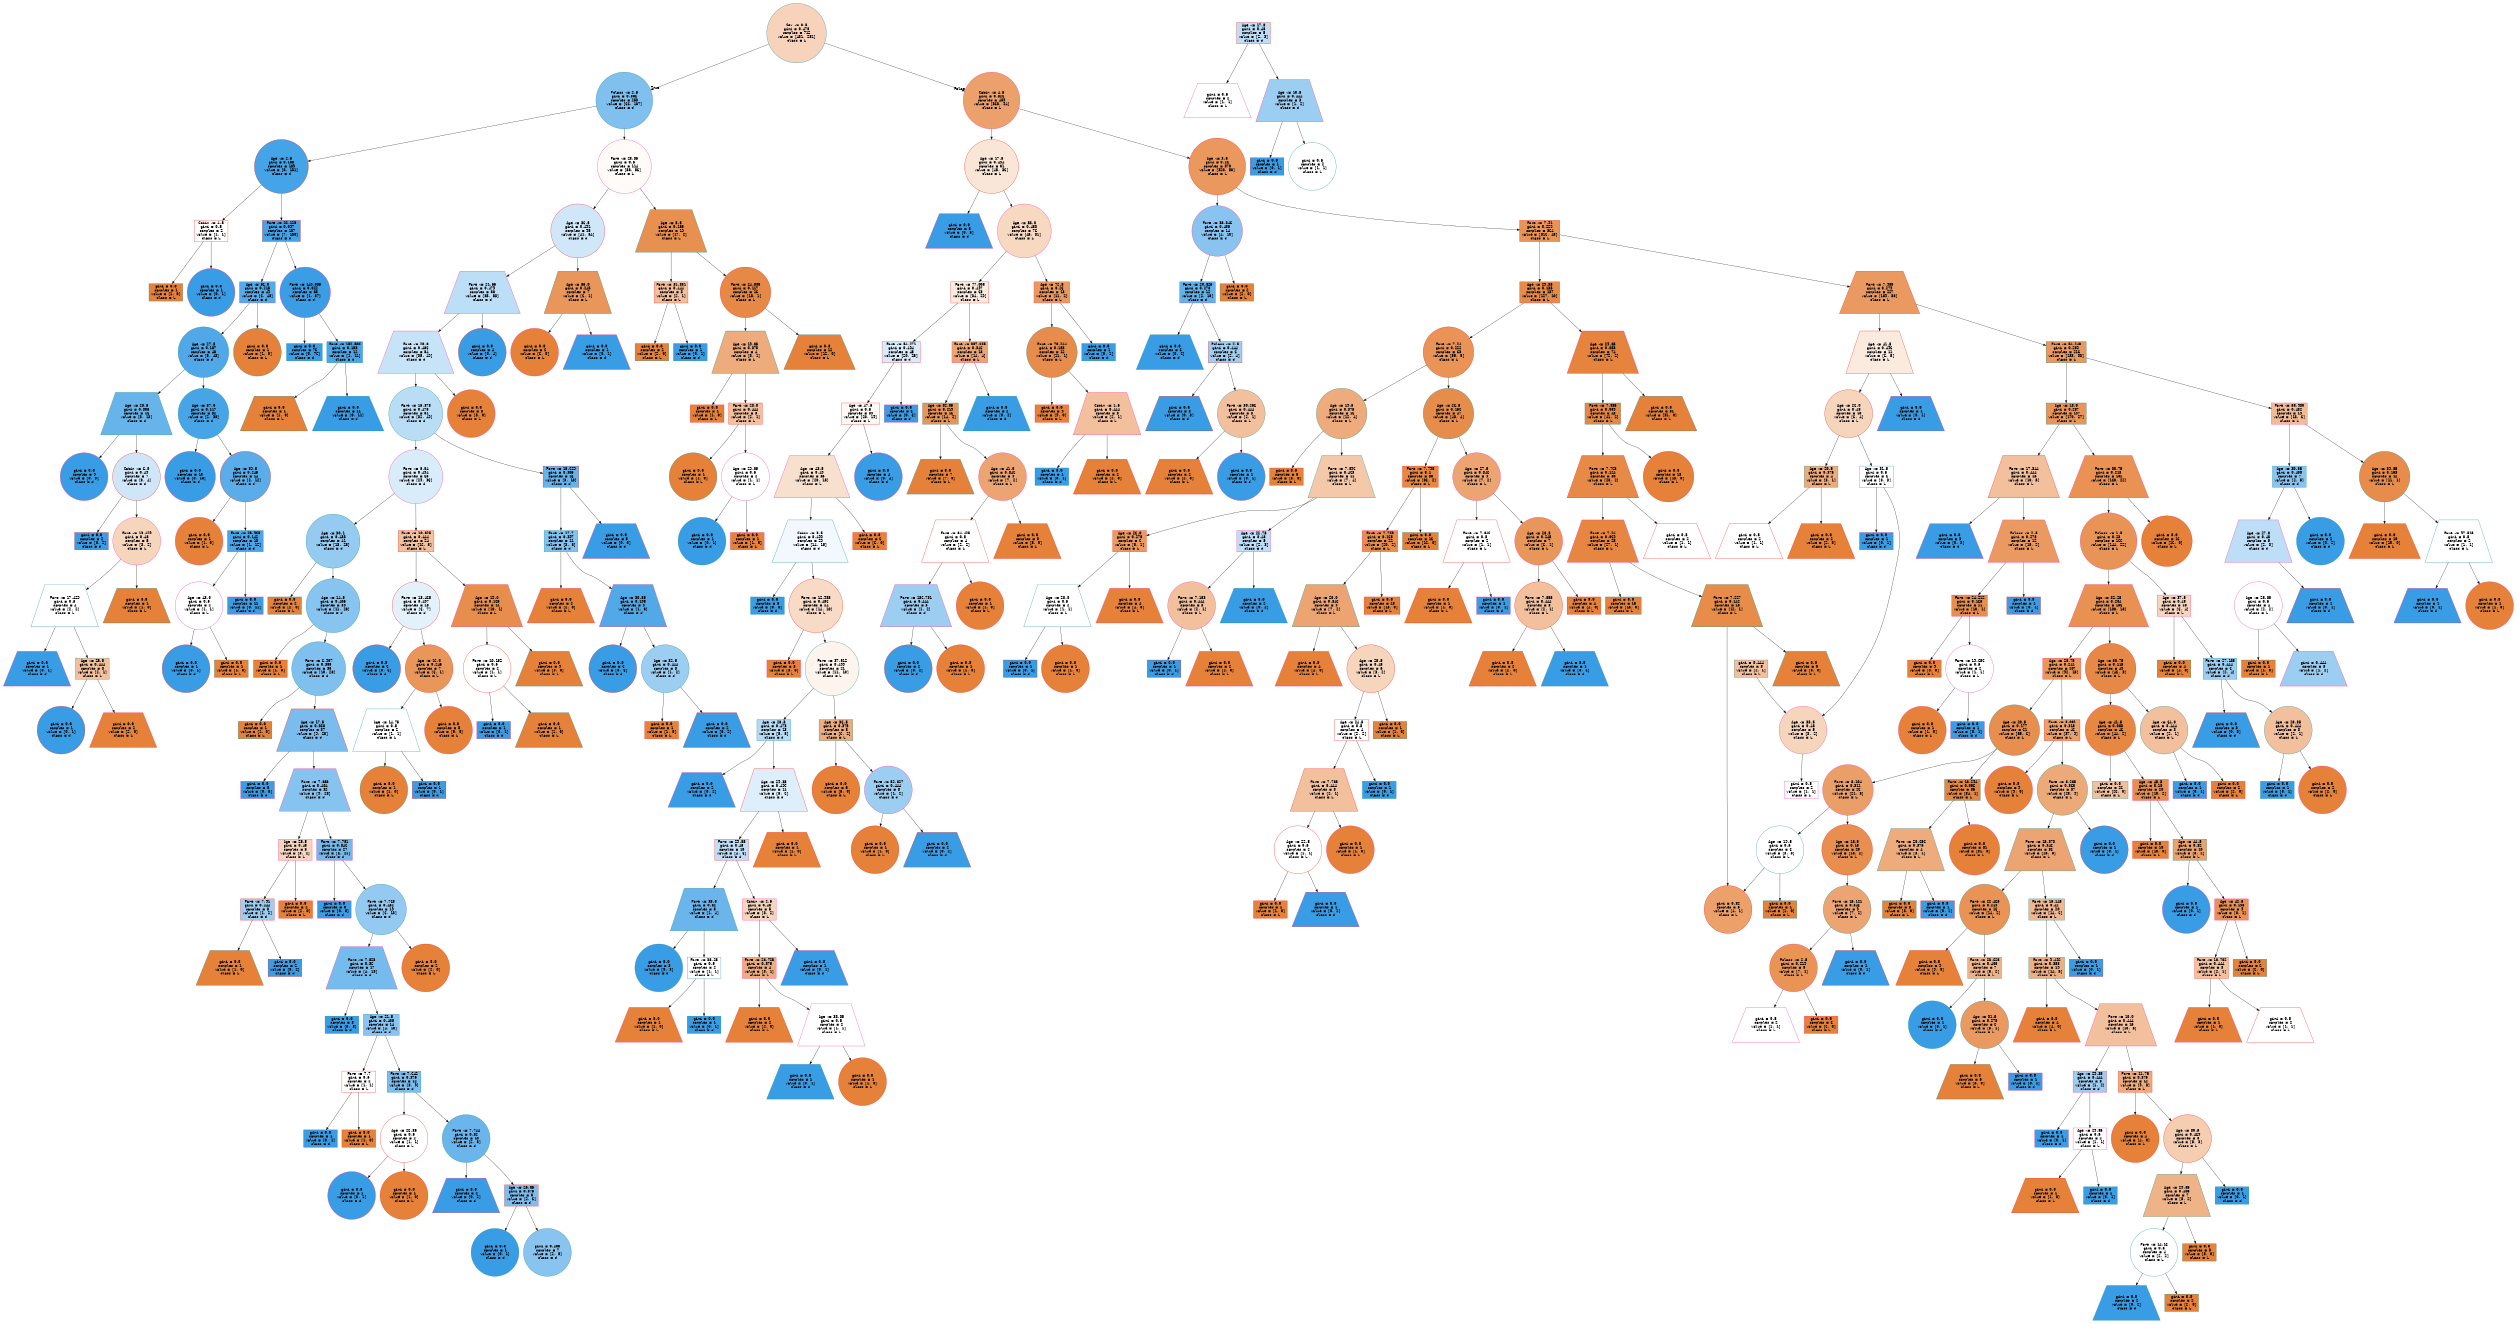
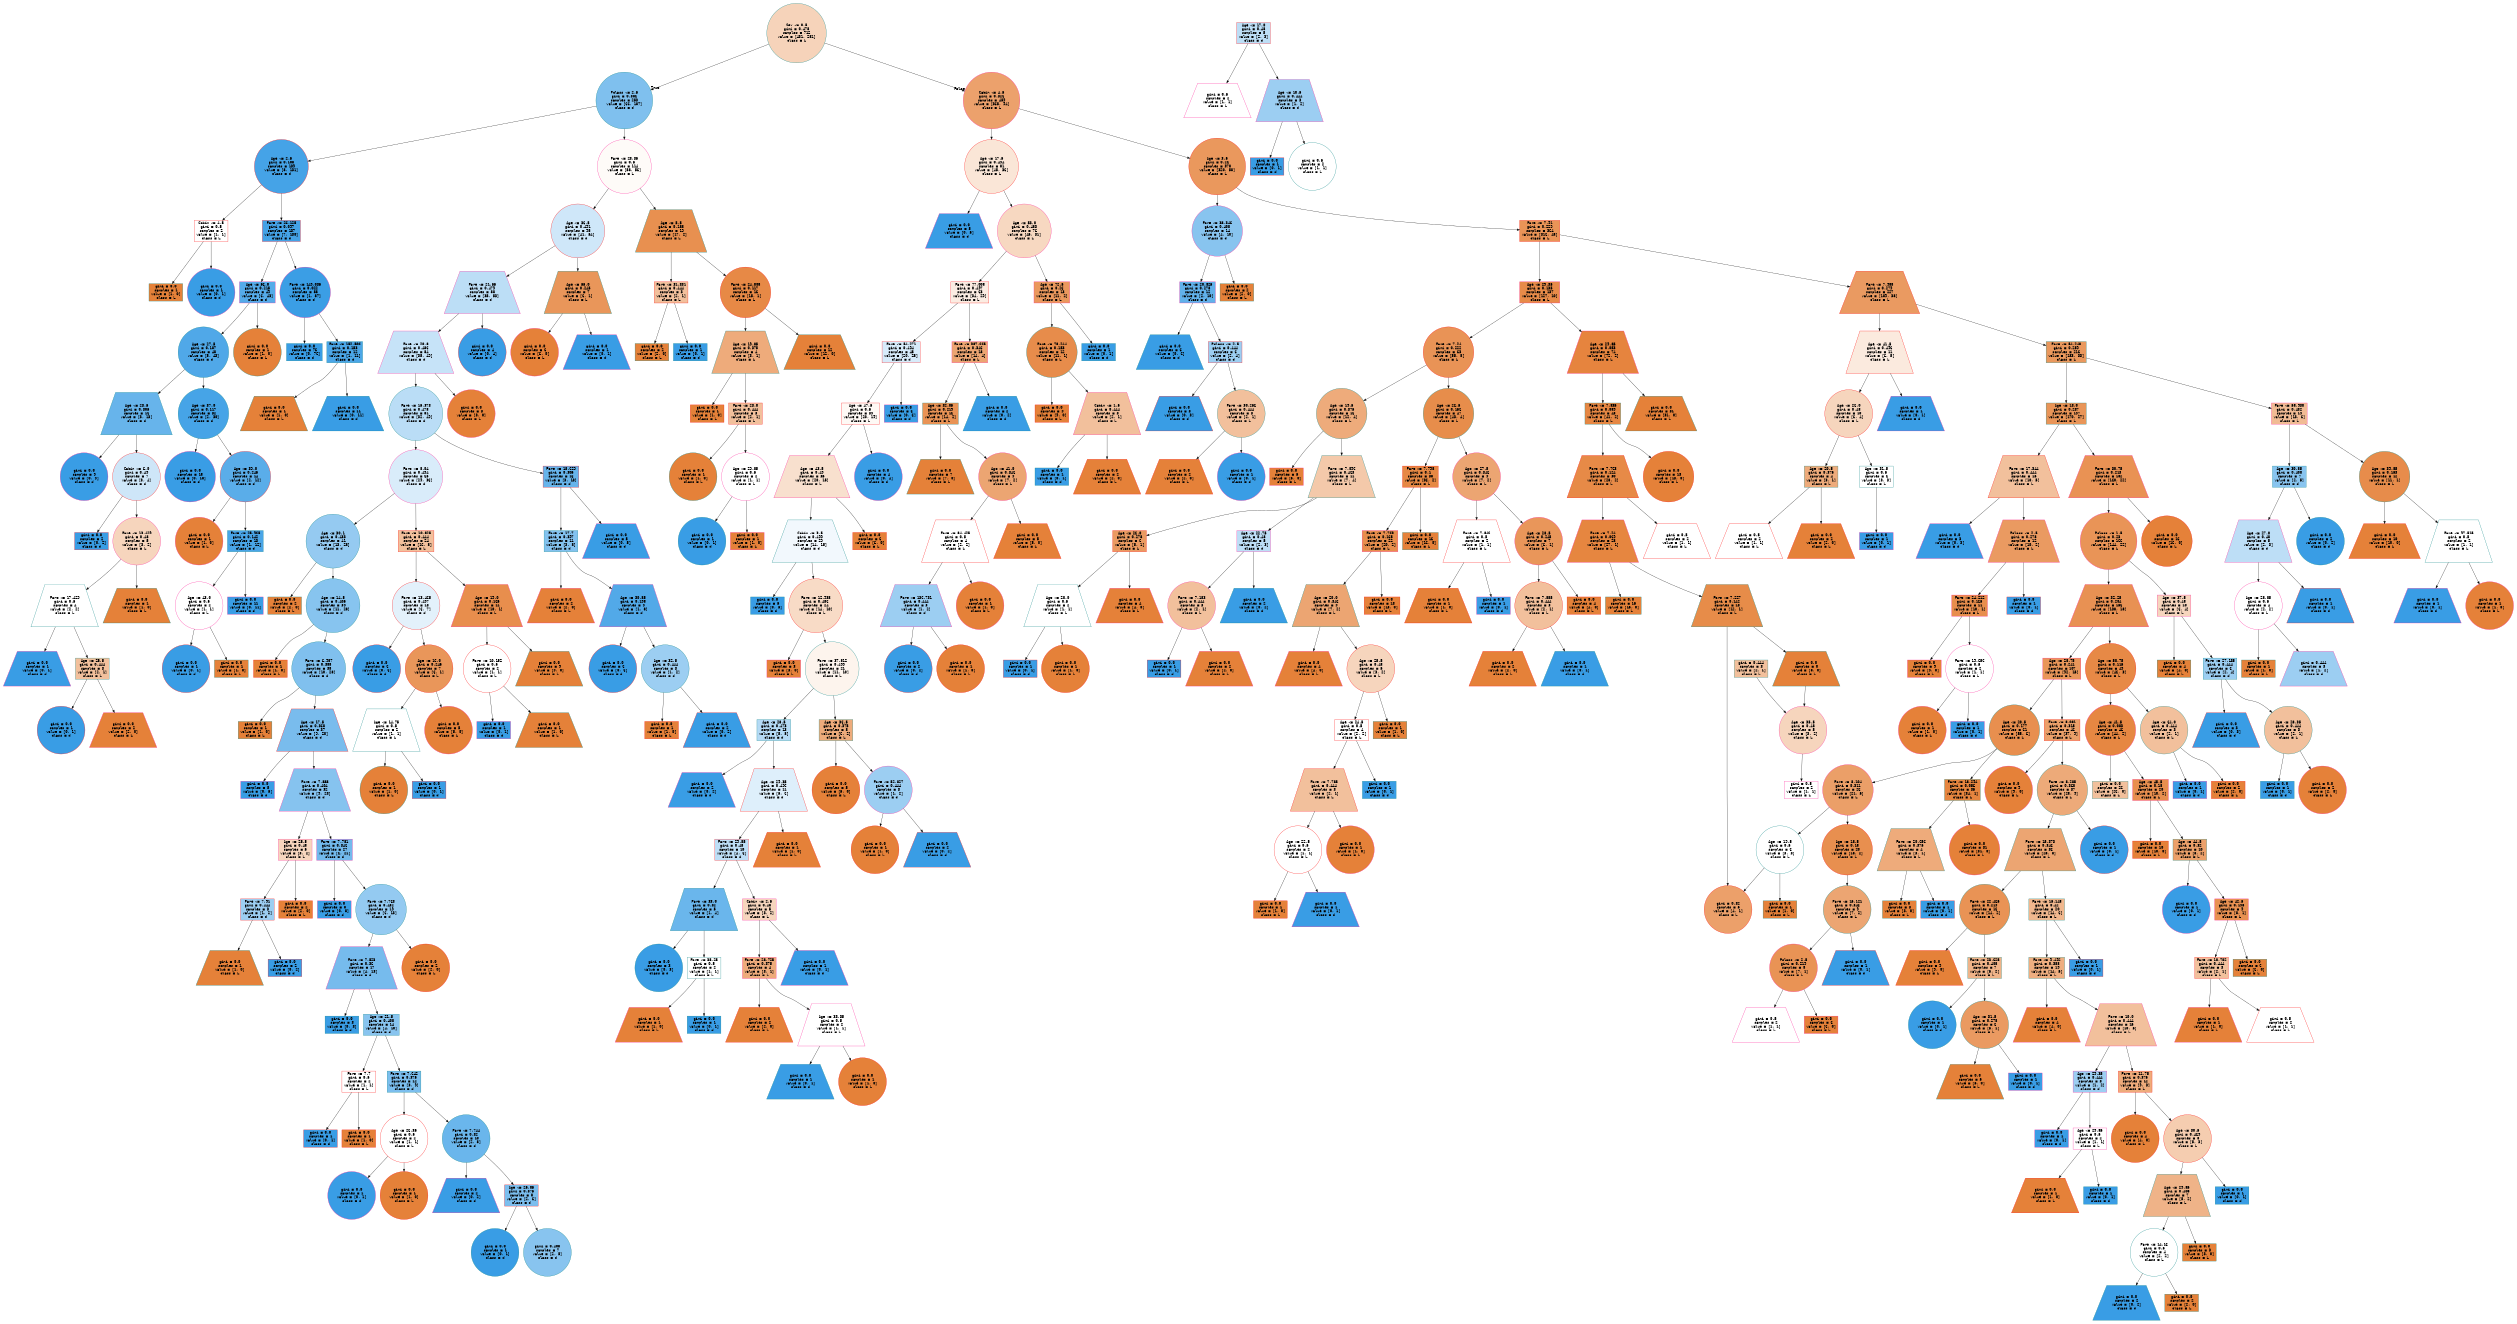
edge "Age <= 27.0 gini = 0.48 samples = 5 value = [2, 3] class = d" -> "Age <= 28.85 gini = 0.5 samples = 4 value = [2, 2] class = L": added
edge "Age <= 31.5 gini = 0.5 samples = 6 value = [3, 3] class = L" -> "Age <= 35.5 gini = 0.48 samples = 5 value = [3, 2] class = L": now "gini = 0.0 samples = 8 value = [8, 0] class = L" -> "Age <= 35.5 gini = 0.48 samples = 5 value = [3, 2] class = L"
